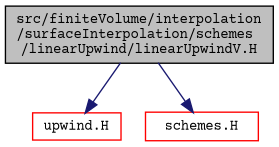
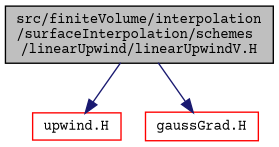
node "schemes.H": label "schemes.H" -> "gaussGrad.H"
